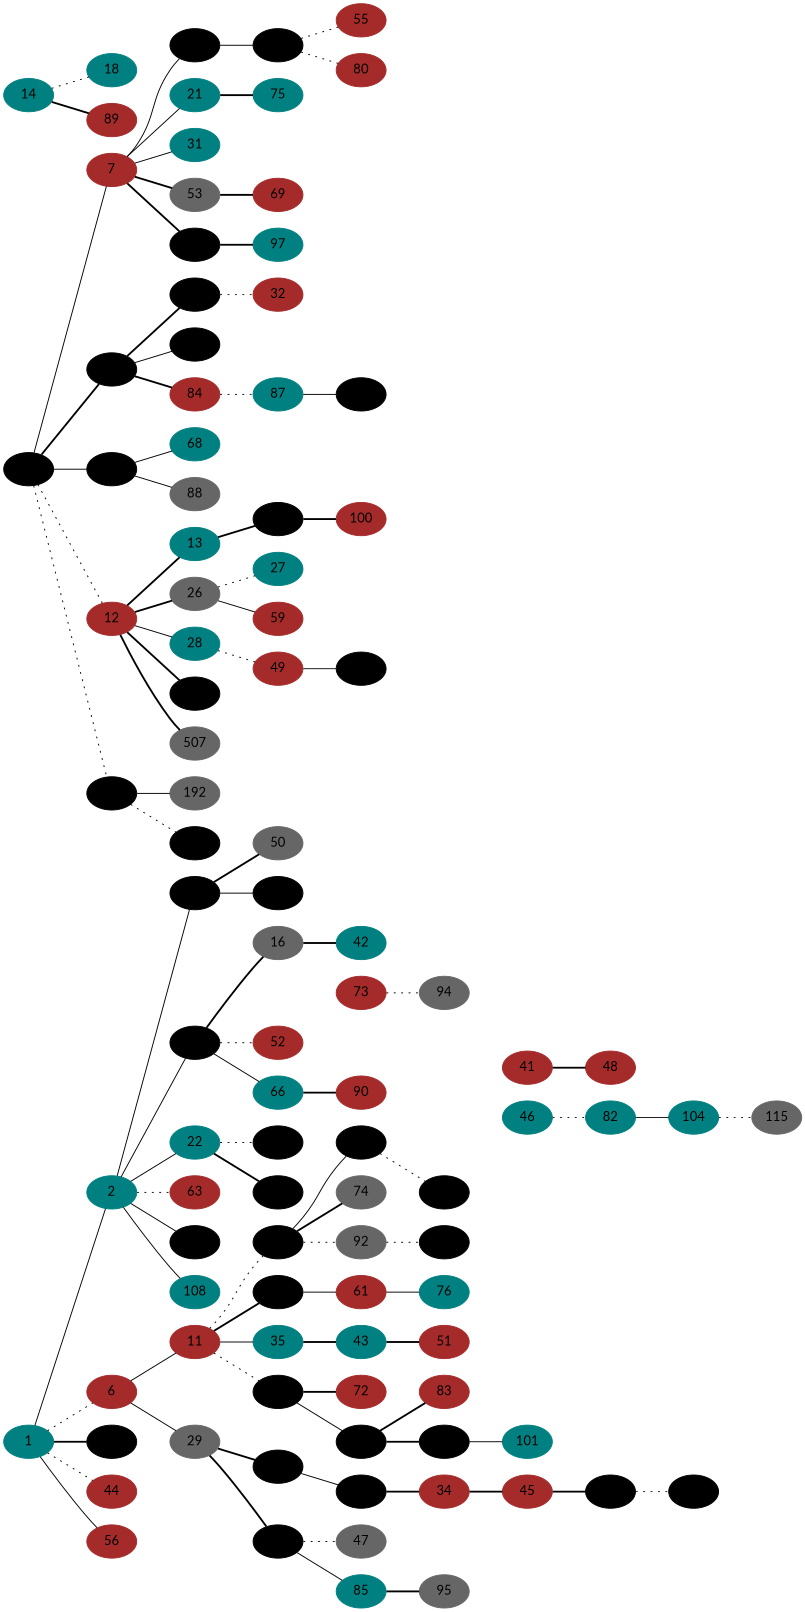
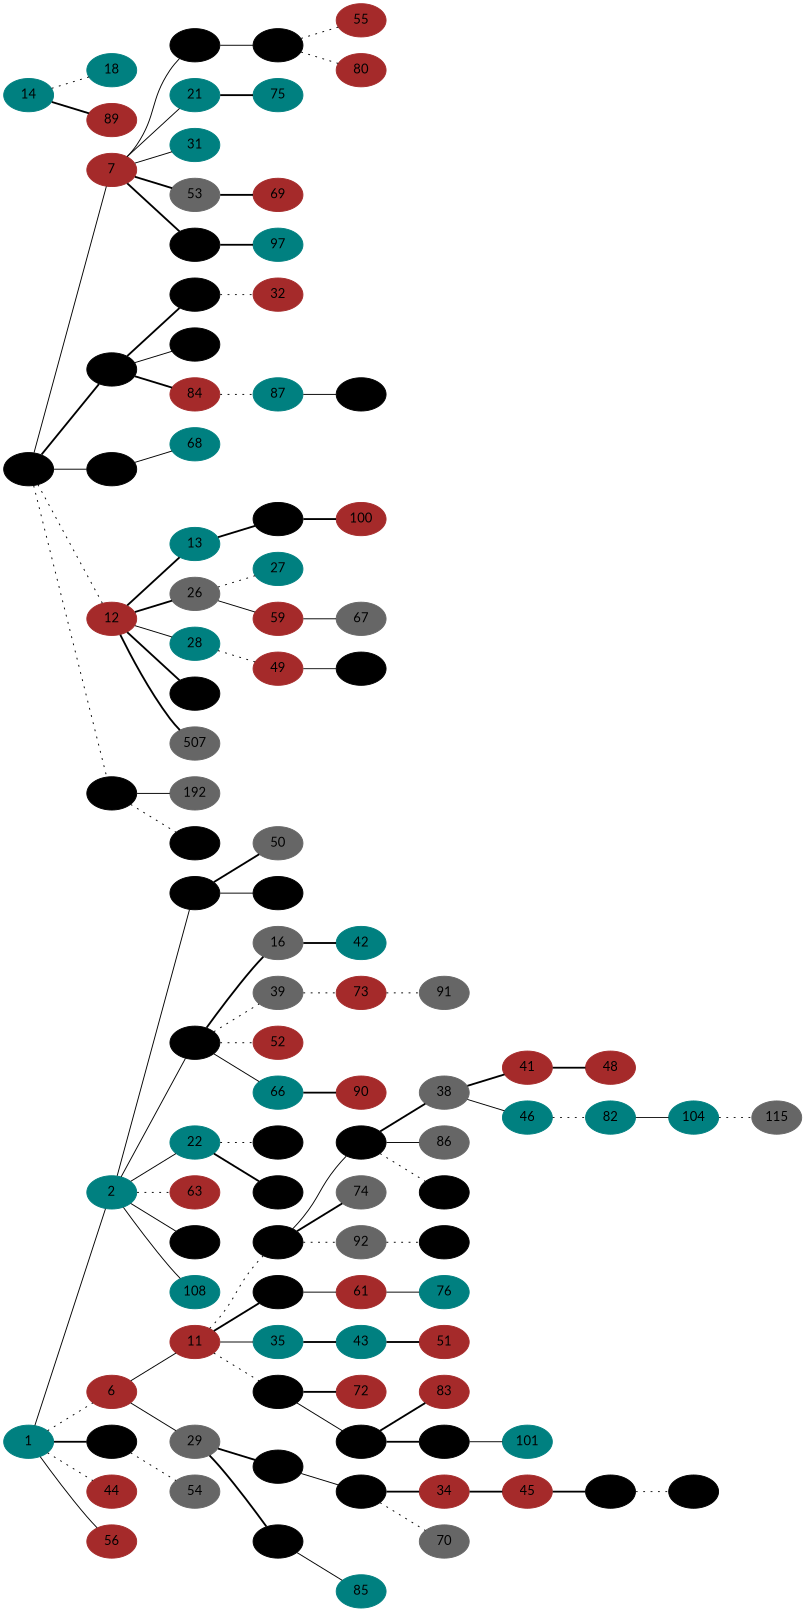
node "88": removed
node "67": added
node "39": added
node "94": label "94" -> "91"
node "38": added
node "86": added
node "54": added
node "47": removed
node "70": added
node "95": removed
